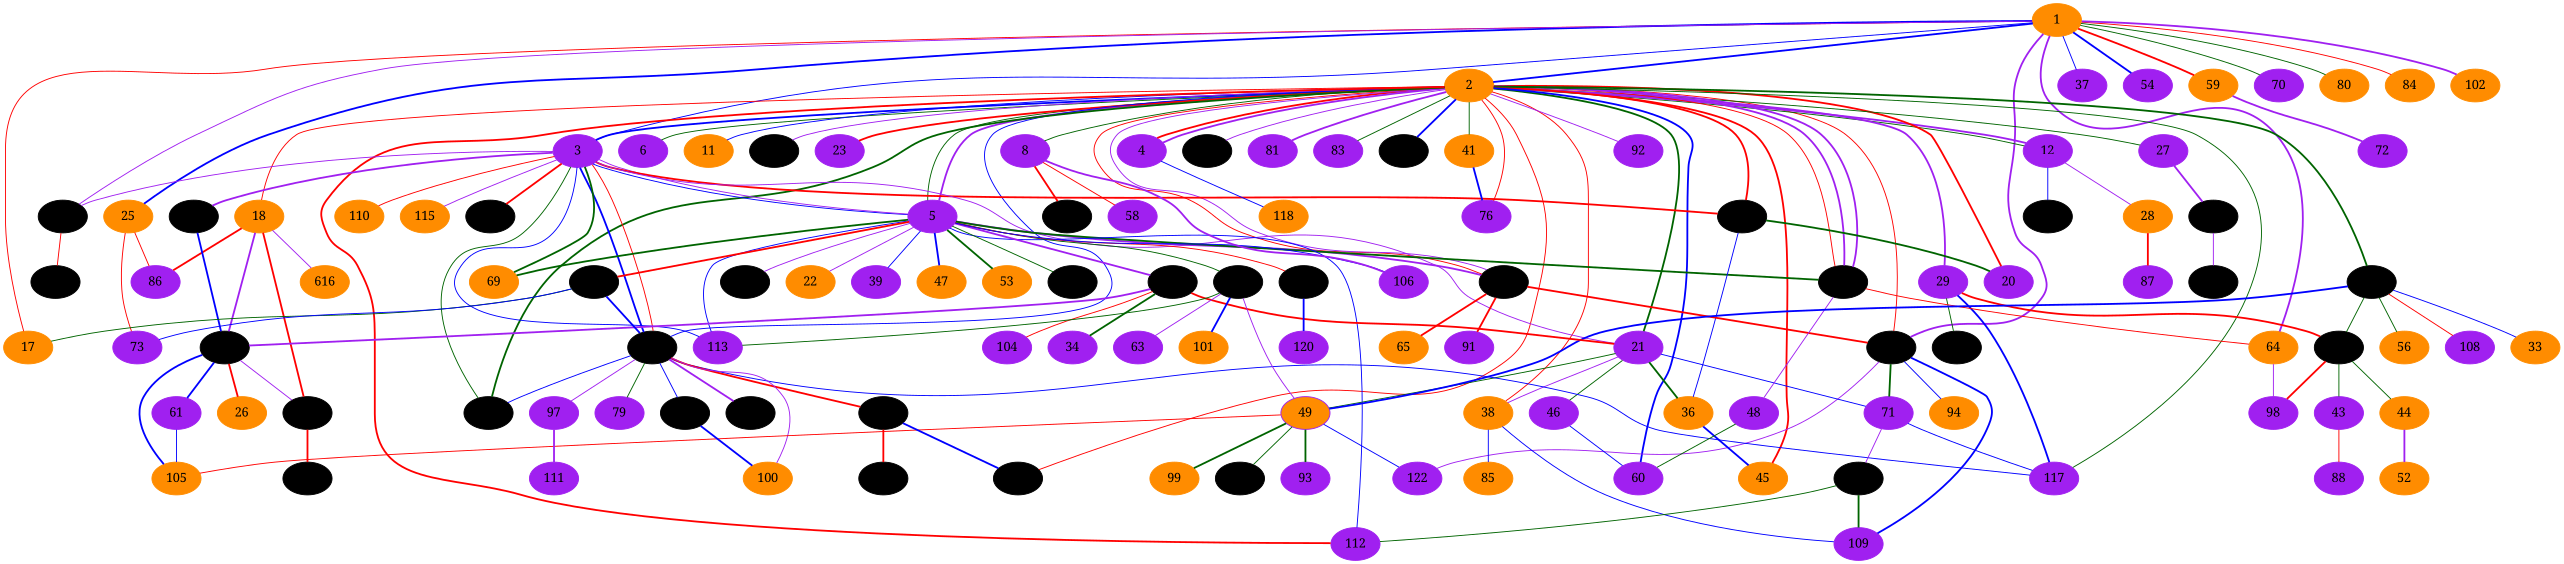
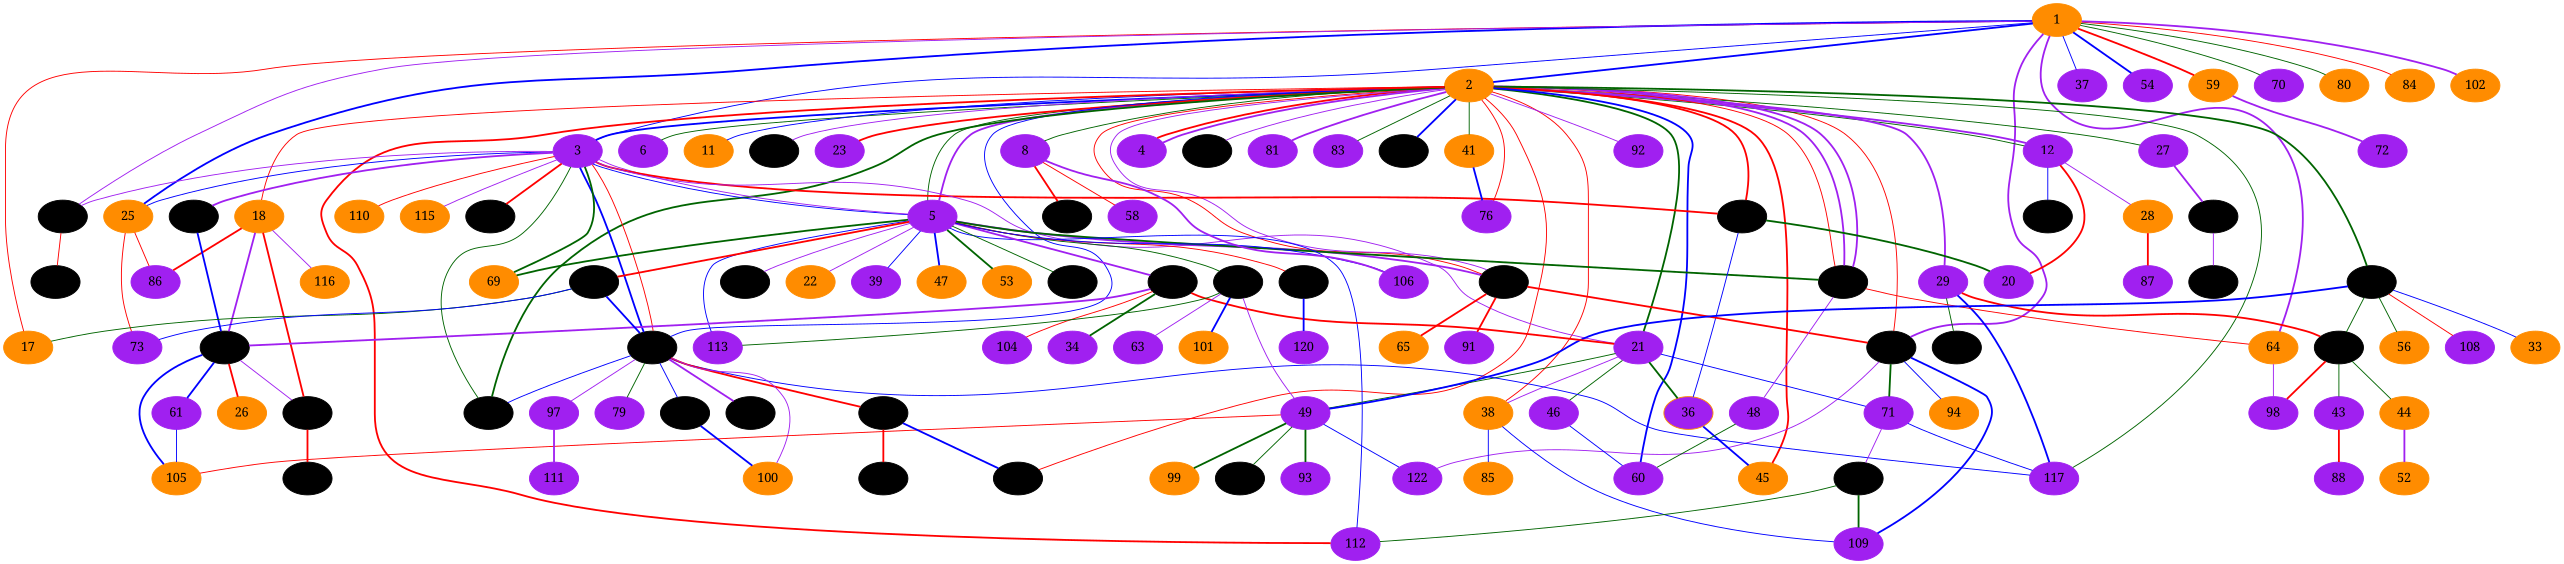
edge "2" -- "20": now "12" -- "20"
node "118": removed
node "616": label "616" -> "116"
edge "3" -- "113": now "3" -- "25"
node "49": fillcolor darkorange -> purple
node "36": fillcolor darkorange -> purple
edge "43" -- "88": style solid -> bold
